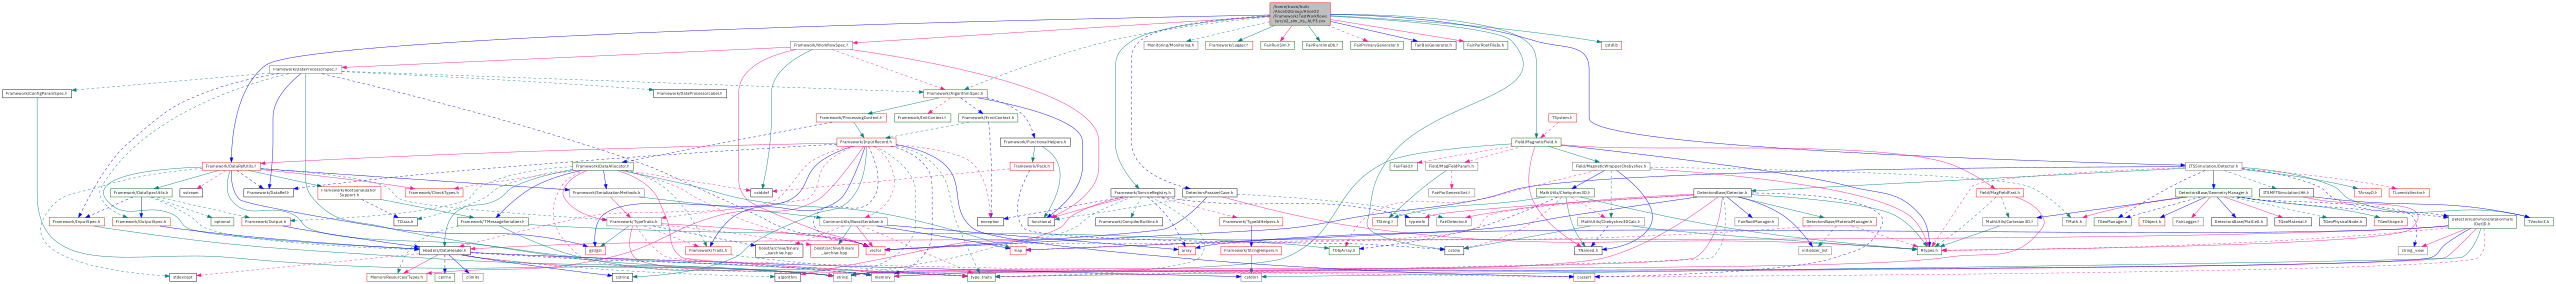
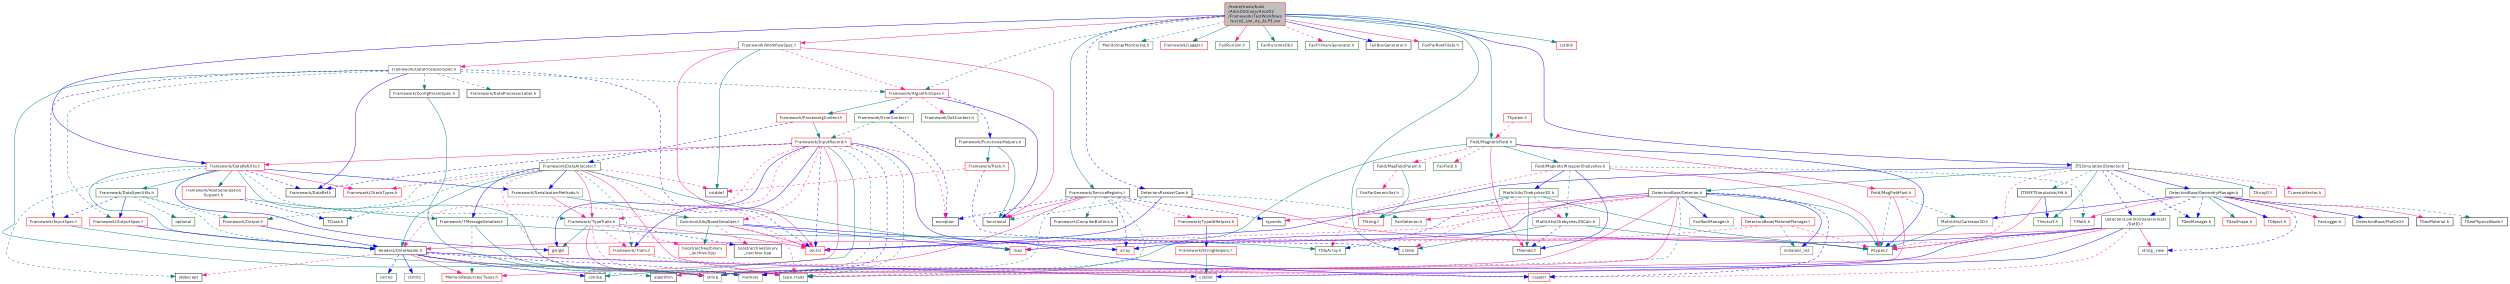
node "sstream": removed
edge "DetectorsCommonDataFormats /DetID.h" -> "cstdint": color teal -> blue
